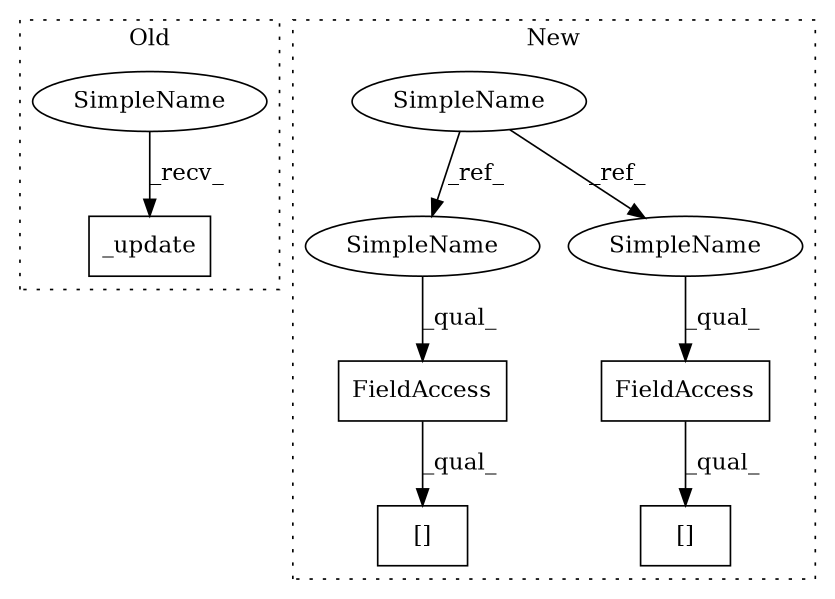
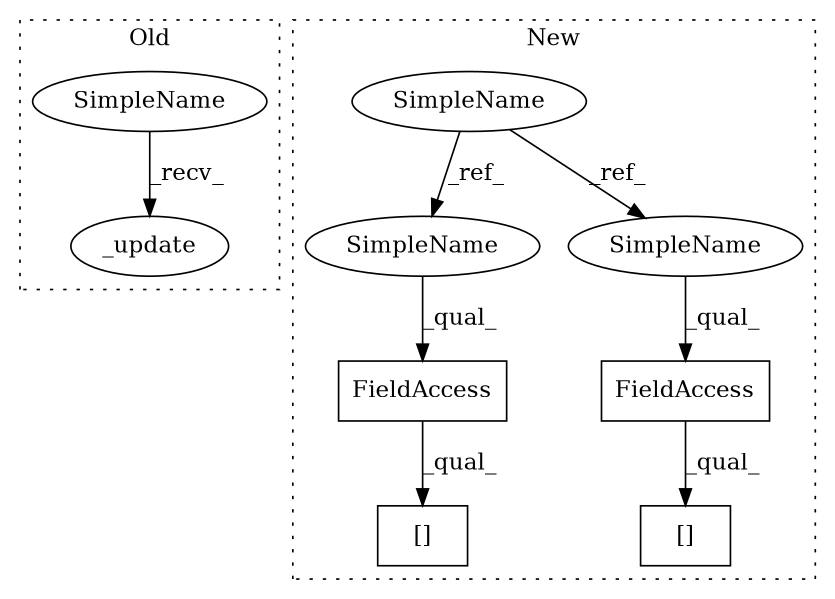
node "_update": shape box -> ellipse
